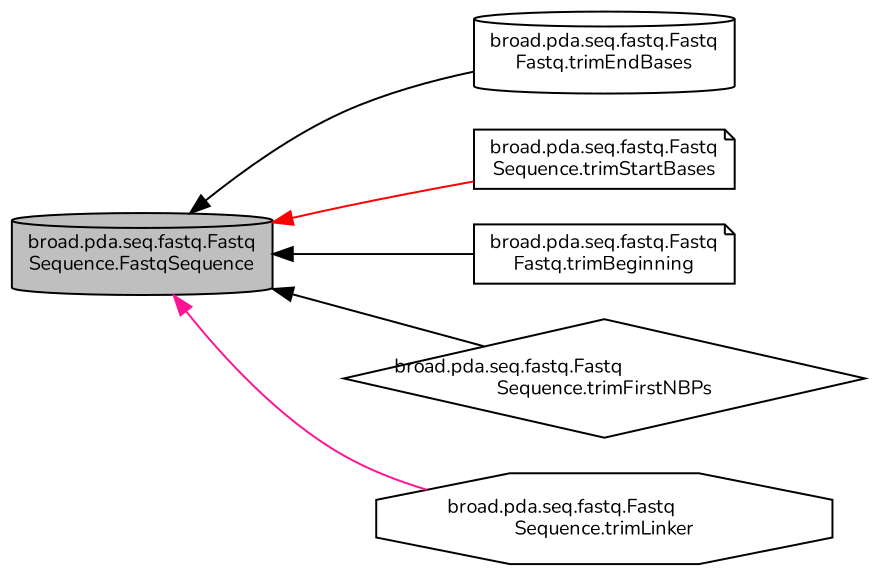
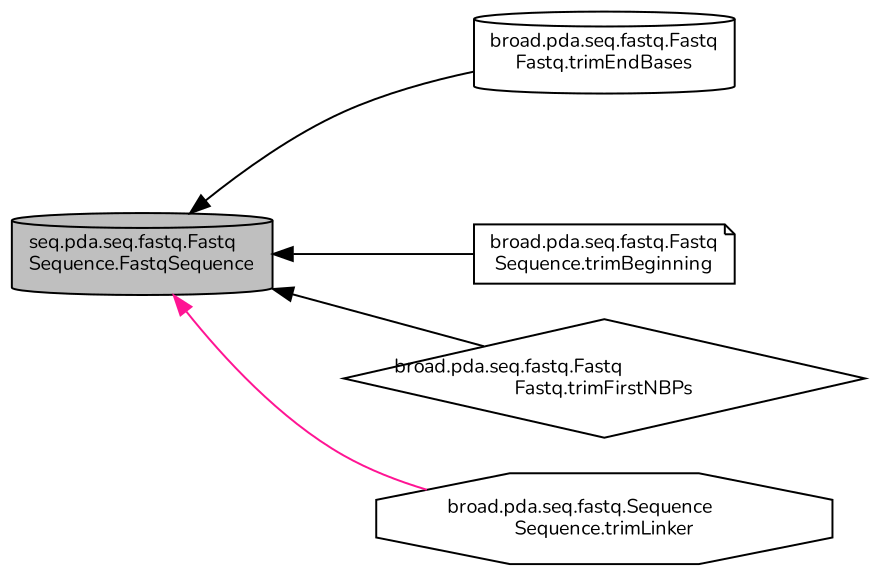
node "broad.pda.seq.fastq.Fastq Sequence.trimStartBases": removed
node "broad.pda.seq.fastq.Fastq Sequence.FastqSequence": label "broad.pda.seq.fastq.Fastq Sequence.FastqSequence" -> "seq.pda.seq.fastq.Fastq Sequence.FastqSequence"
node "broad.pda.seq.fastq.Fastq Fastq.trimBeginning": label "broad.pda.seq.fastq.Fastq Fastq.trimBeginning" -> "broad.pda.seq.fastq.Fastq Sequence.trimBeginning"
node "broad.pda.seq.fastq.Fastq Sequence.trimFirstNBPs": label "broad.pda.seq.fastq.Fastq Sequence.trimFirstNBPs" -> "broad.pda.seq.fastq.Fastq Fastq.trimFirstNBPs"
node "broad.pda.seq.fastq.Fastq Sequence.trimLinker": label "broad.pda.seq.fastq.Fastq Sequence.trimLinker" -> "broad.pda.seq.fastq.Sequence Sequence.trimLinker"
